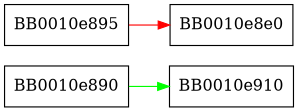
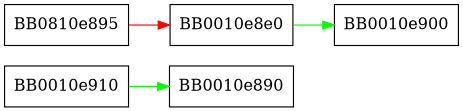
node "BB0010e895": label "BB0010e895" -> "BB0810e895"
node "BB0010e900": added
edge "BB0010e890" -> "BB0010e910": reversed
